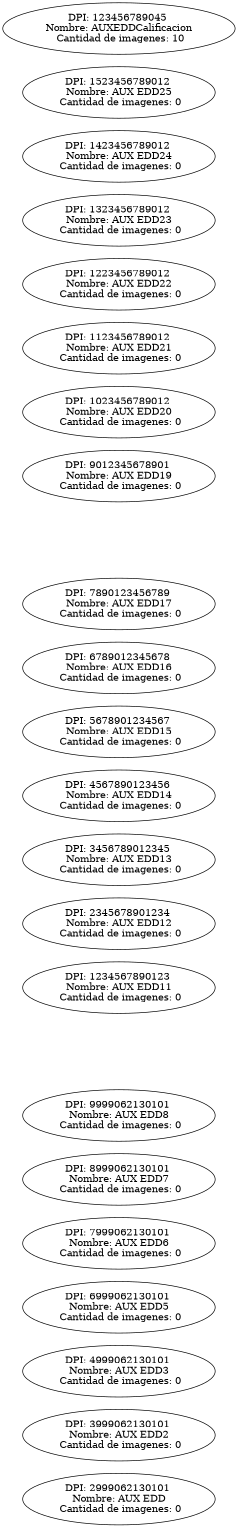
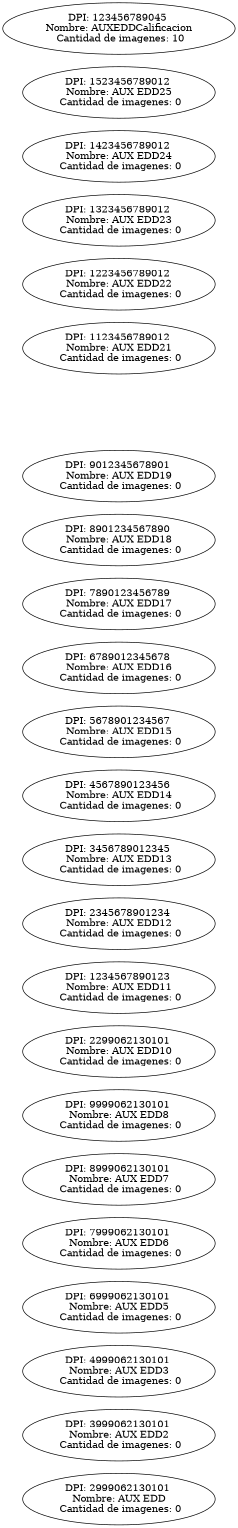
node "DPI: 1023456789012 Nombre: AUX EDD20 Cantidad de imagenes: 0": removed
node "DPI: 8901234567890 Nombre: AUX EDD18 Cantidad de imagenes: 0": added
node "DPI: 2299062130101 Nombre: AUX EDD10 Cantidad de imagenes: 0": added
